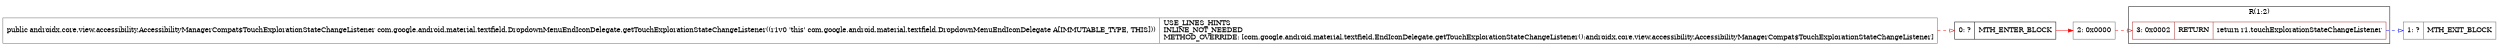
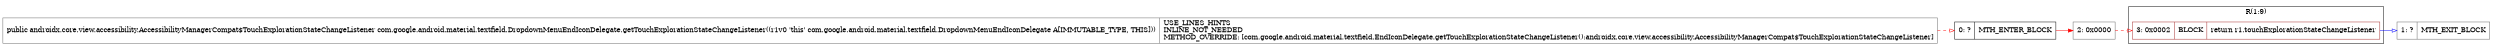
cluster "R(1:2)": label "R(1:2)" -> "R(1:9)"
node "3: 0x0002": text "RETURN" -> "BLOCK"
edge "3: 0x0002" -> "1: ?": style dashed -> solid
